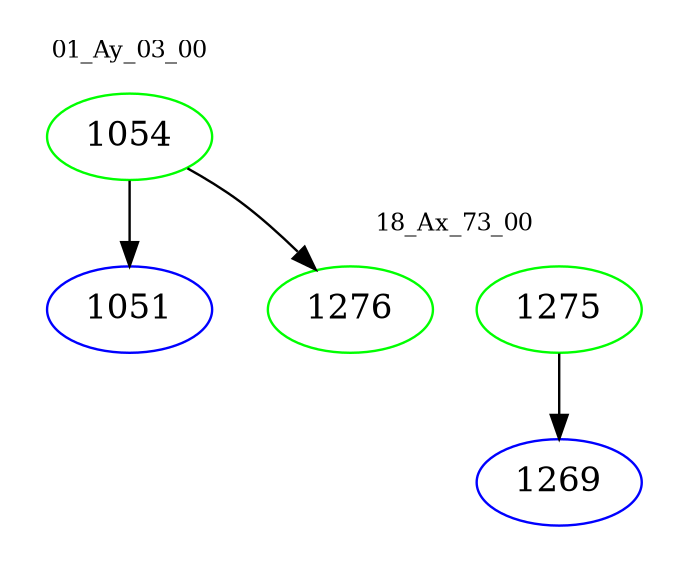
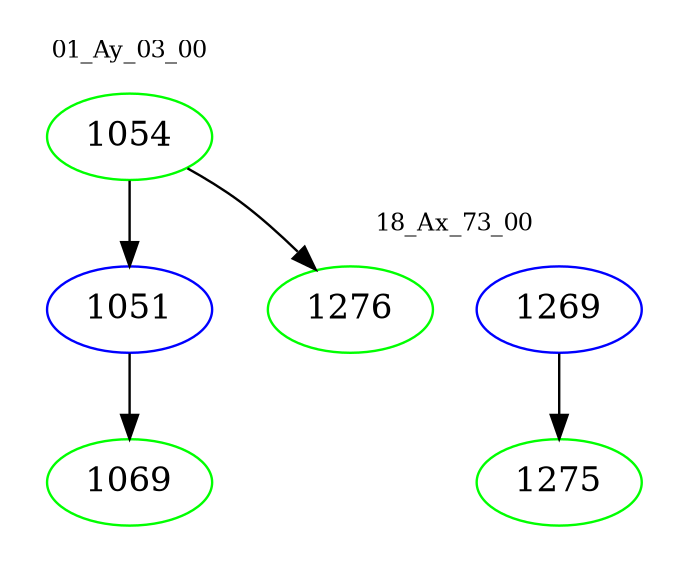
edge "1275" -> "1269": reversed
node "1069": added
